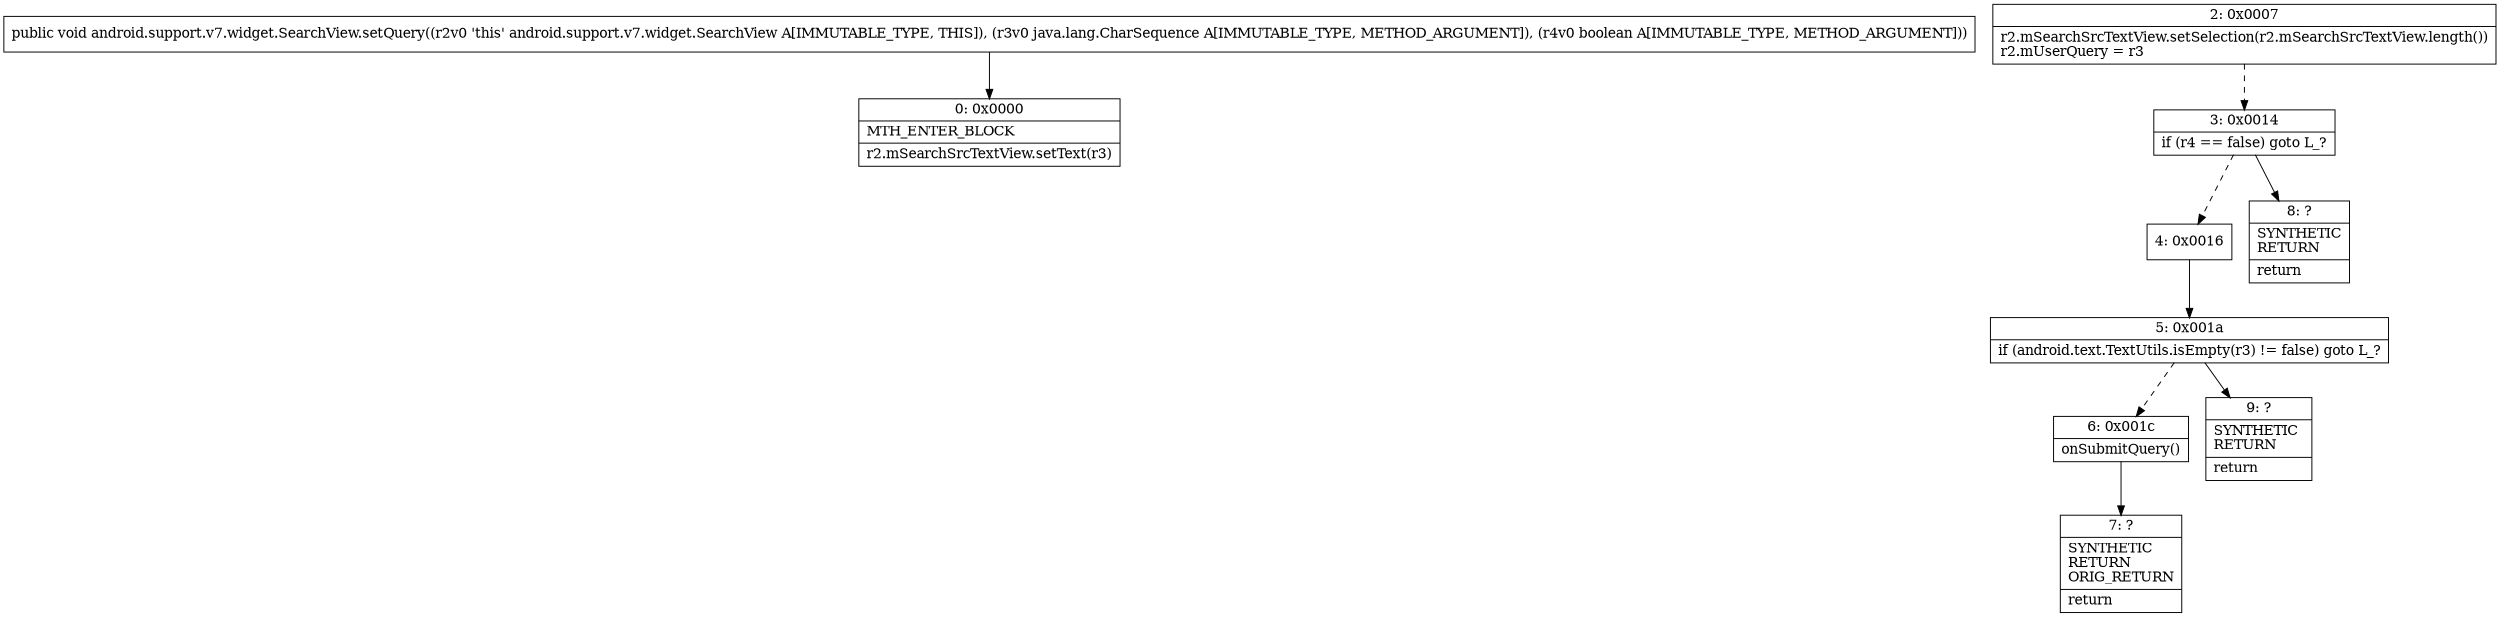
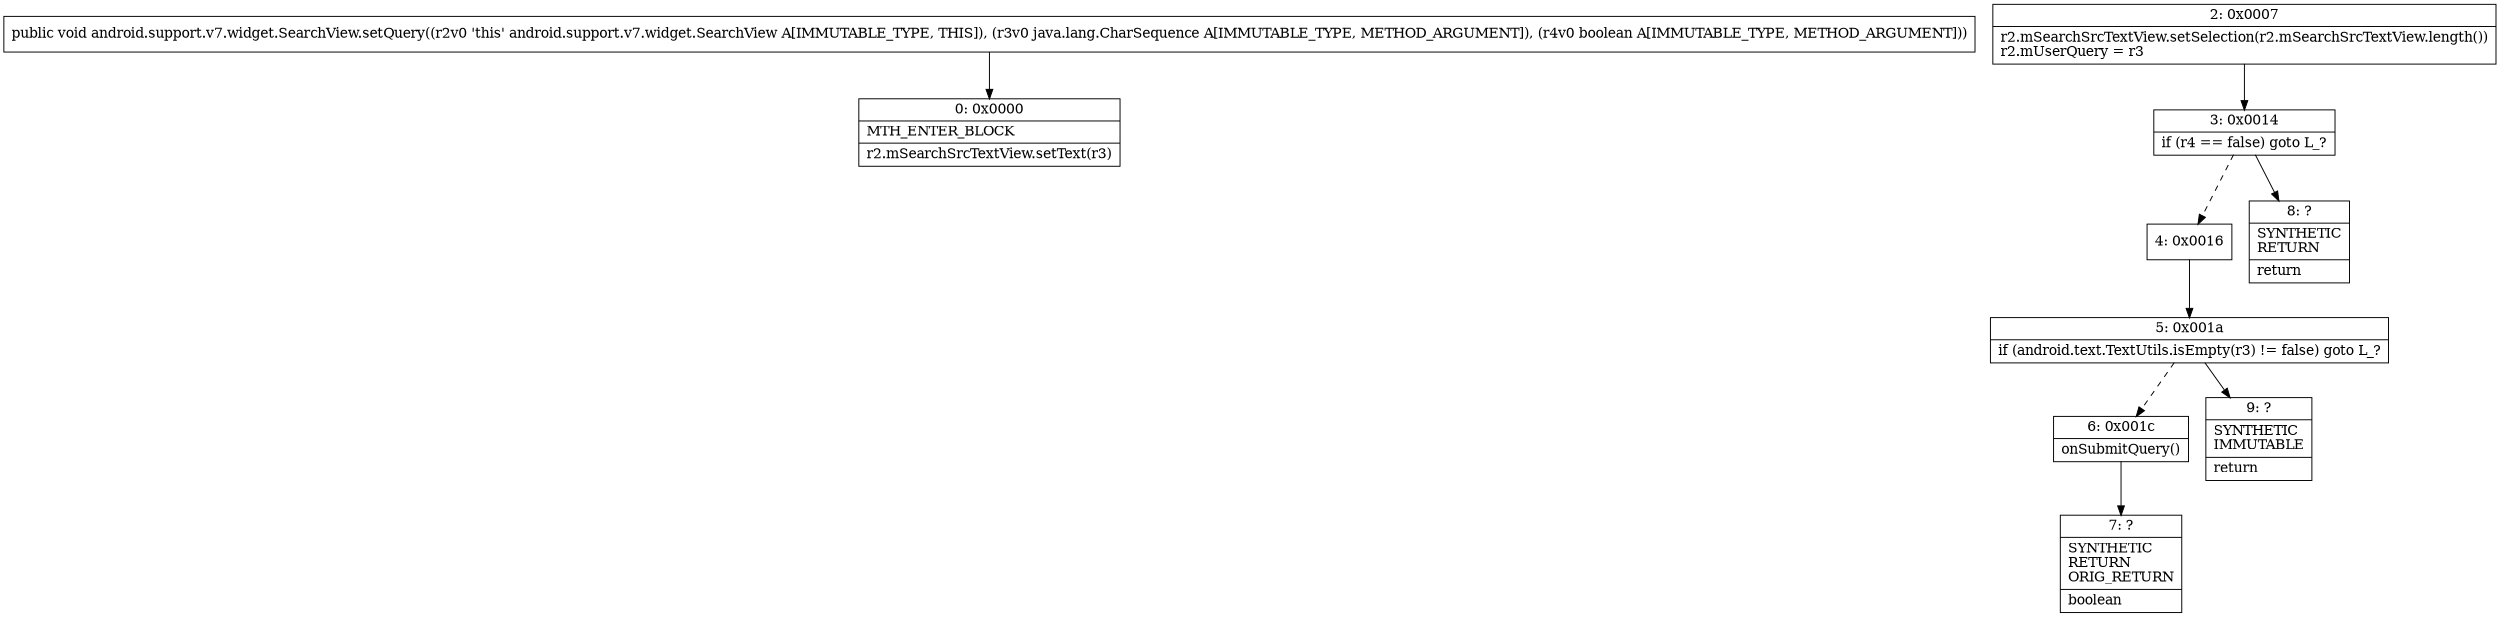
edge "2: 0x0007" -> "3: 0x0014": style dashed -> solid
node "9: ?": text "RETURN" -> "IMMUTABLE"
node "7: ?": text "return" -> "boolean"
